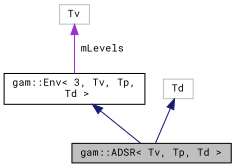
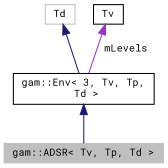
node "Tv": color grey75 -> black
edge "gam::ADSR< Tv, Tp, Td >" -> "Td": now "gam::Env< 3, Tv, Tp, Td >" -> "Td"
node "gam::ADSR< Tv, Tp, Td >": color black -> grey75
